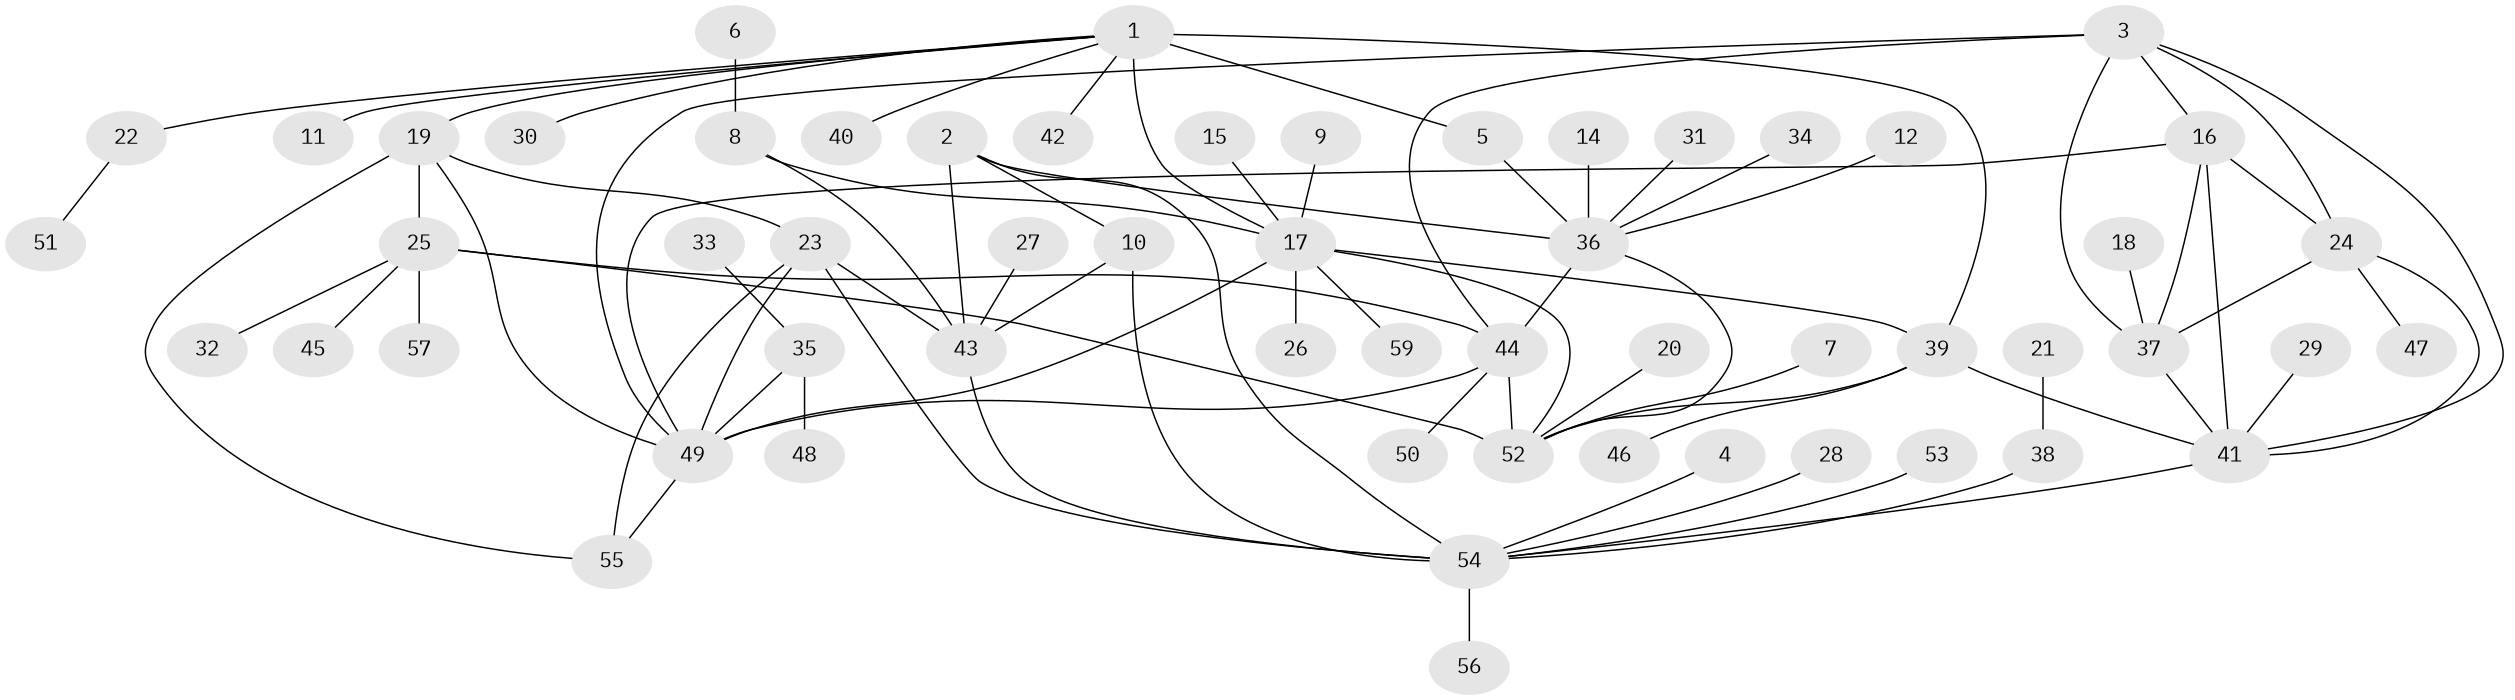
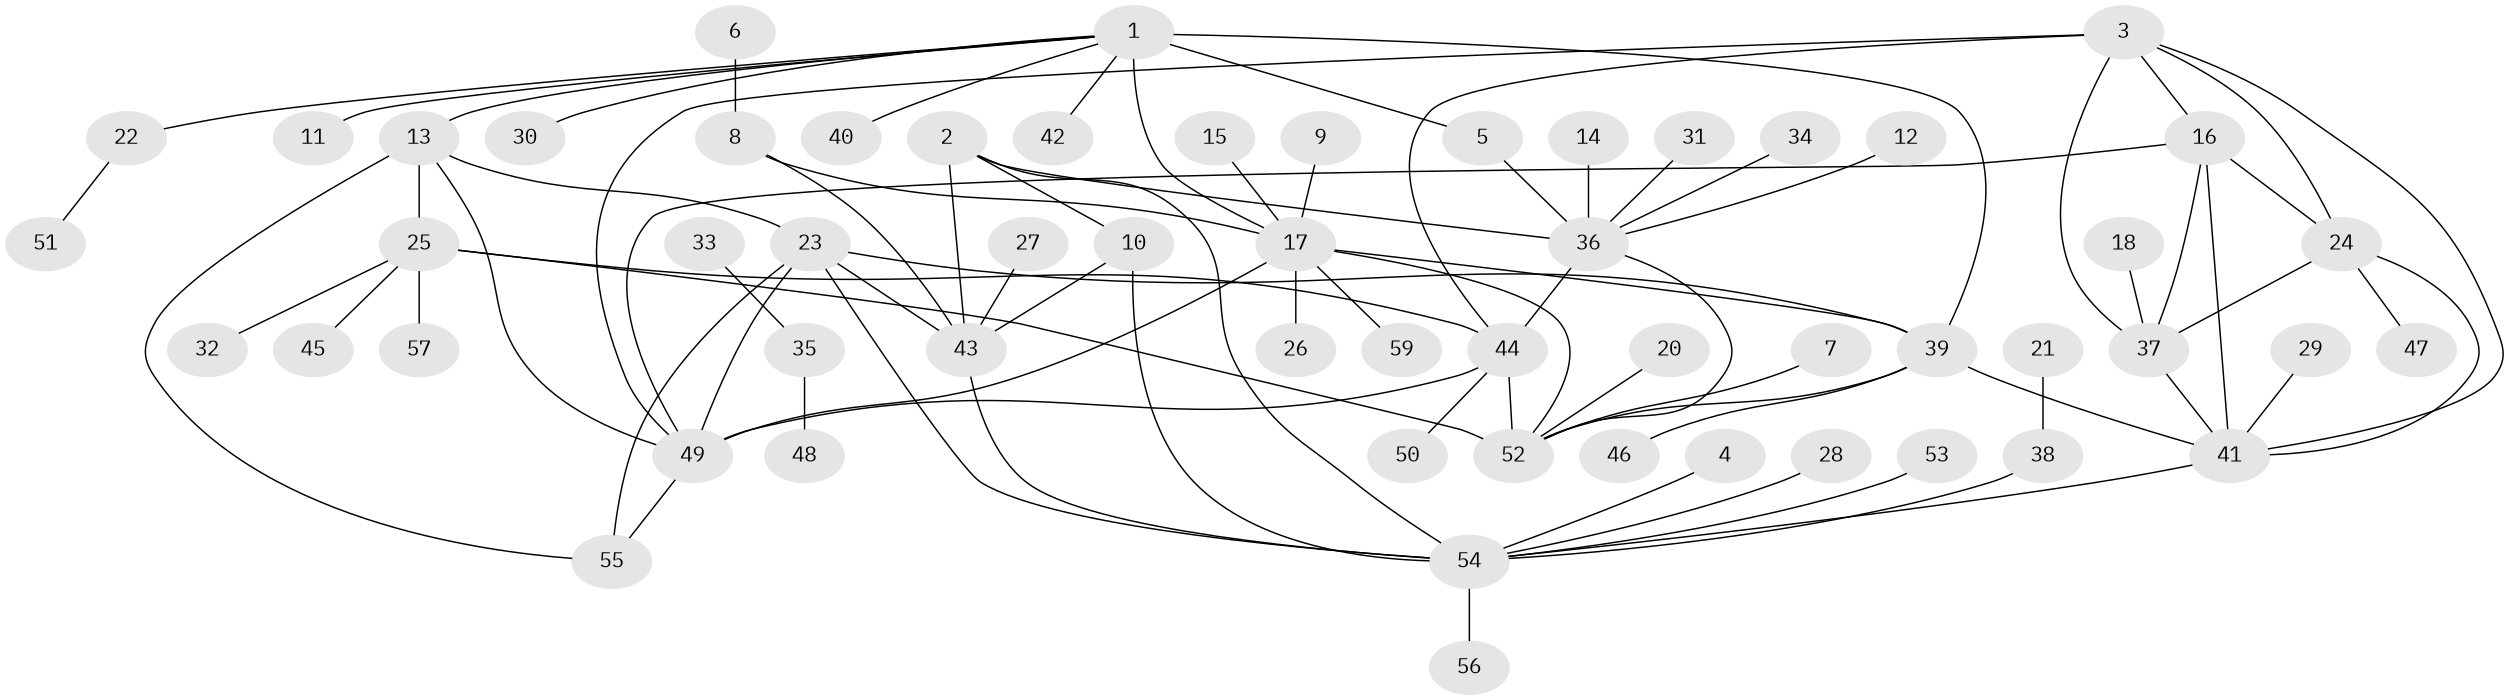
node "19": label "19" -> "13"
edge "23" -- "39": added
edge "35" -- "49": removed
